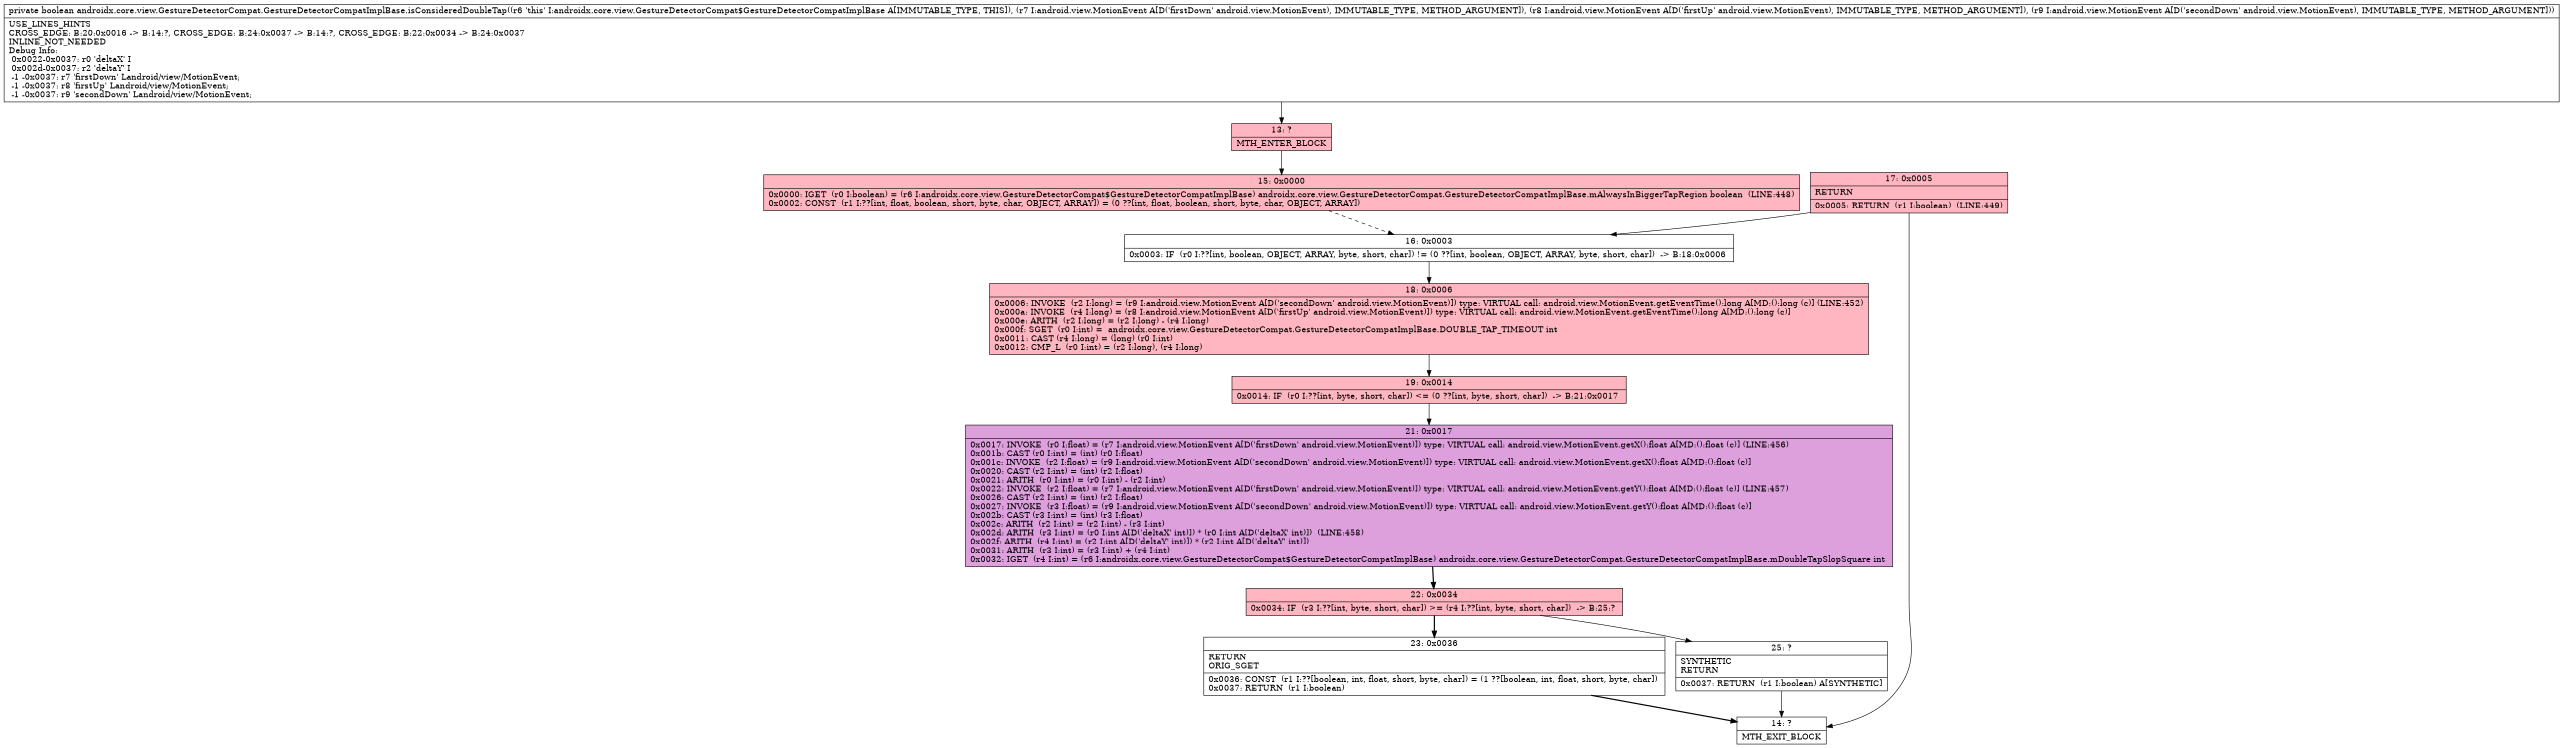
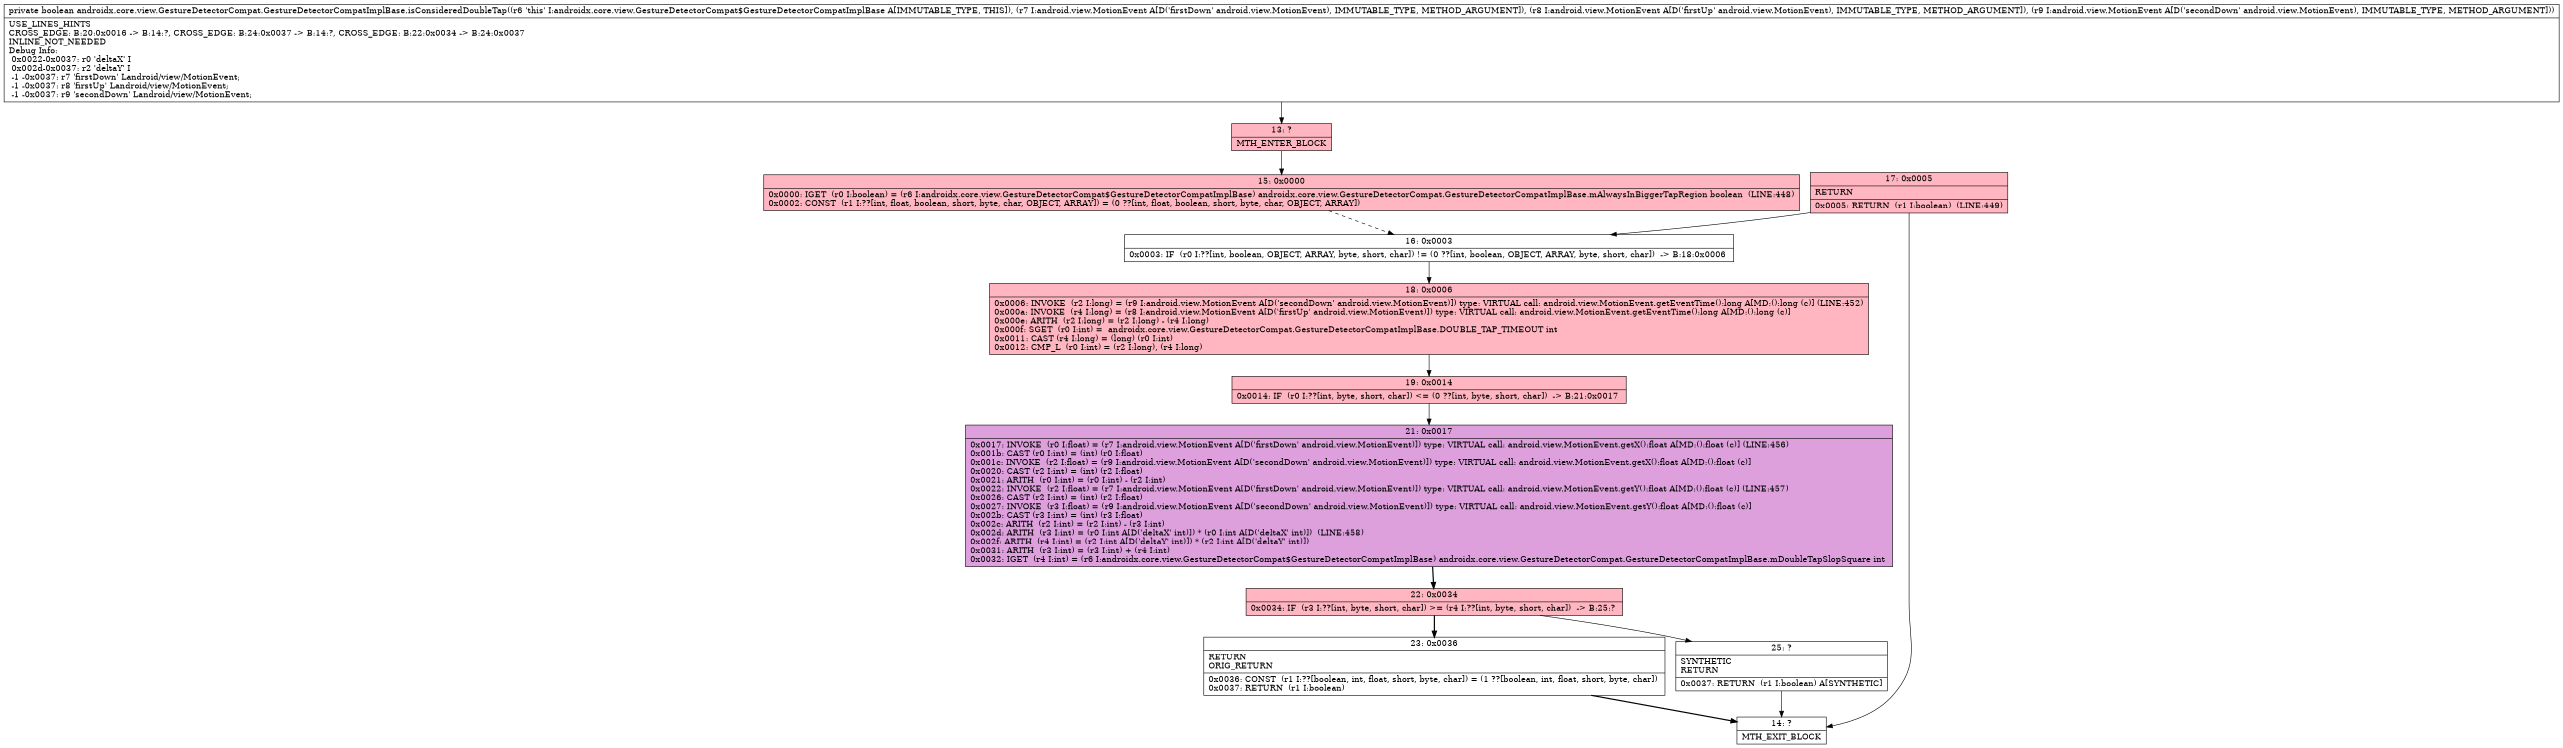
node "23: 0x0036": text "ORIG_SGET" -> "ORIG_RETURN"
